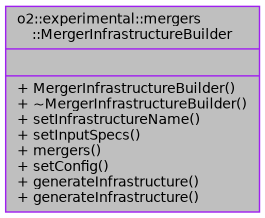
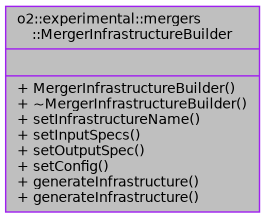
node "o2::experimental::mergers": text "+ mergers()" -> "+ setOutputSpec()"
